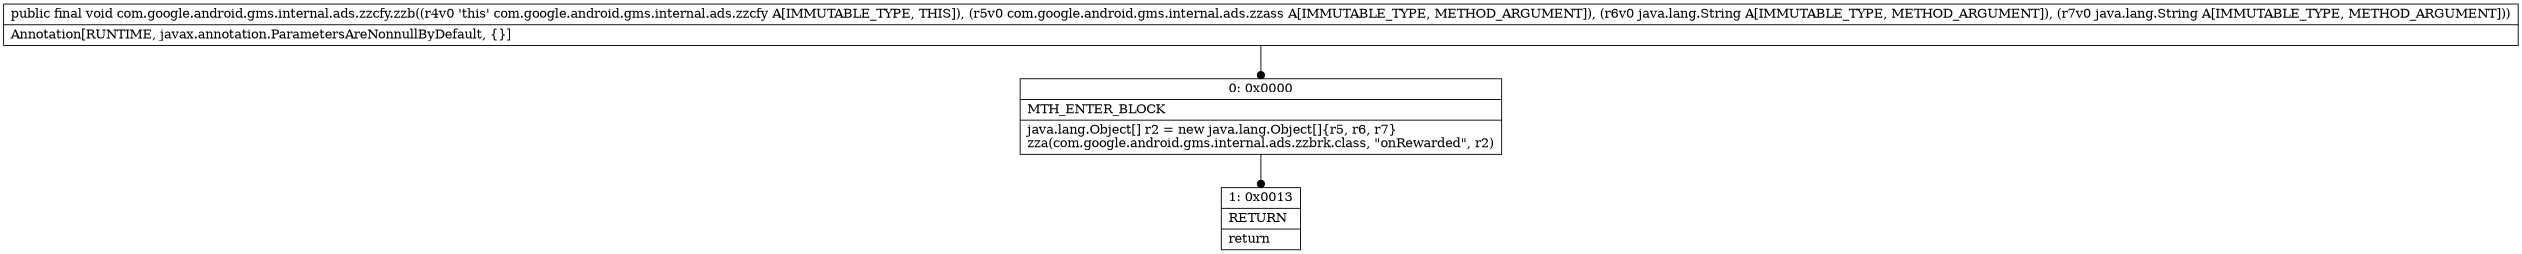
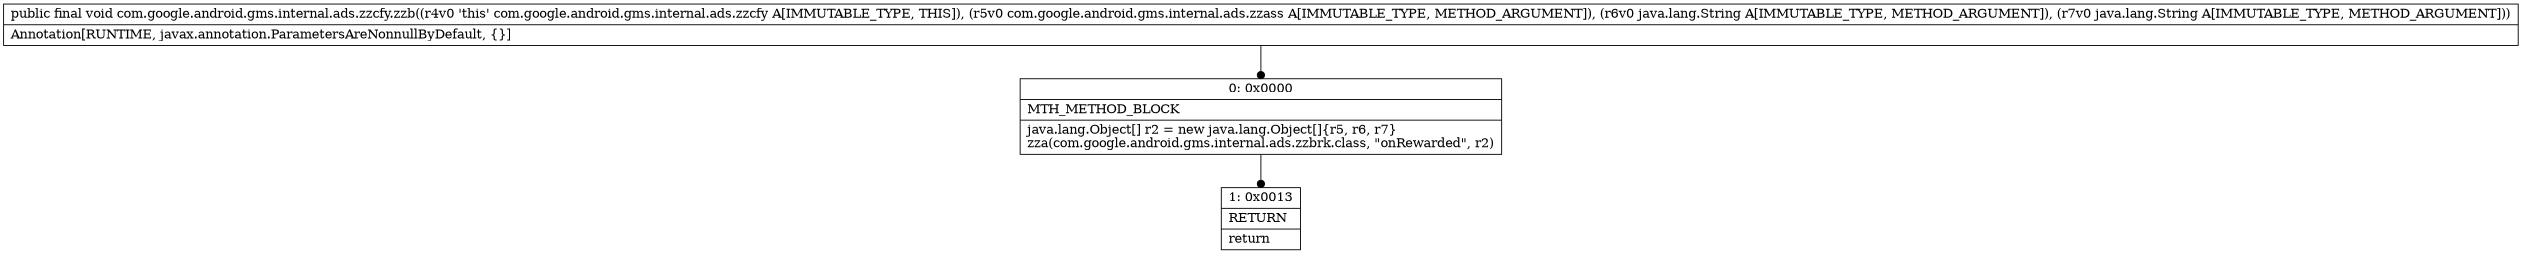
node "0: 0x0000": text "MTH_ENTER_BLOCK" -> "MTH_METHOD_BLOCK"
